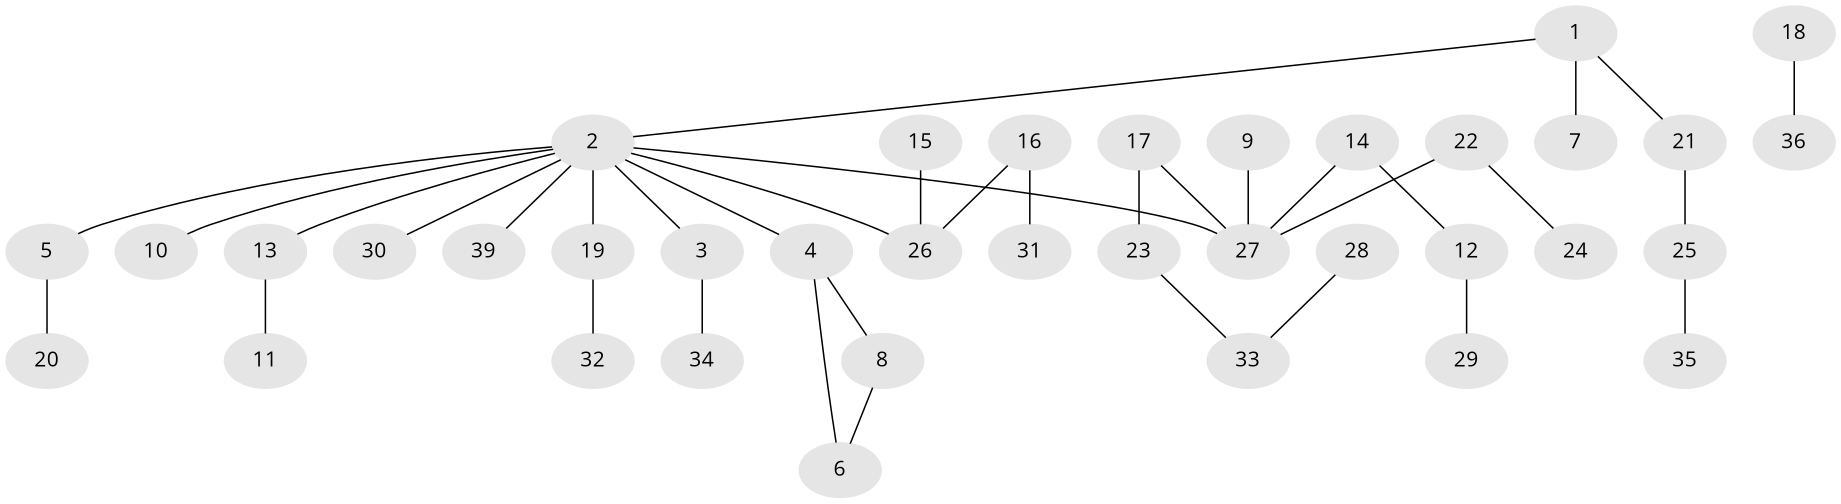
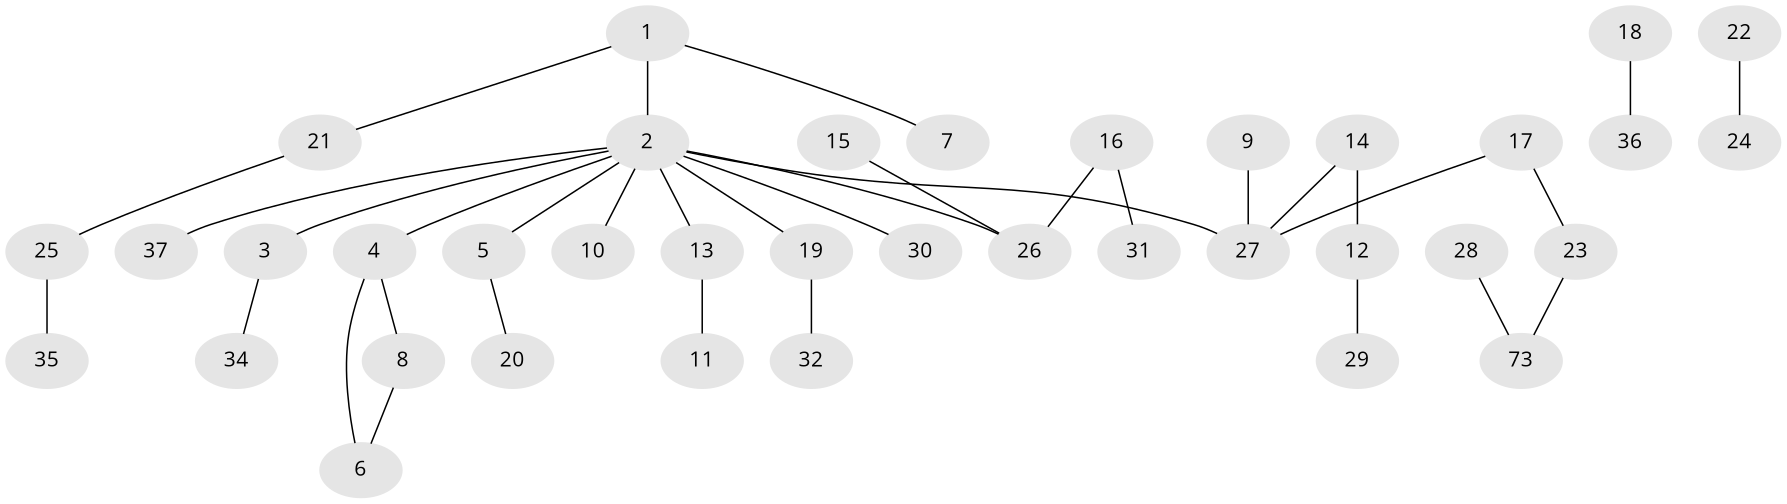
edge "22" -- "27": removed
node "39": label "39" -> "37"
node "33": label "33" -> "73"
